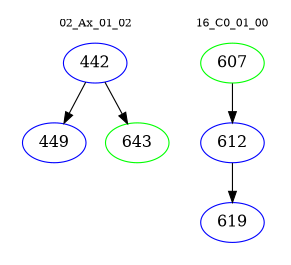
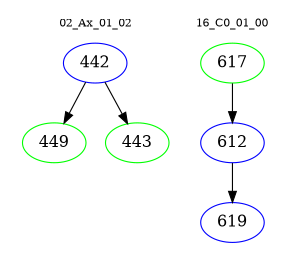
node "607": label "607" -> "617"
node "449": color blue -> green
node "643": label "643" -> "443"
